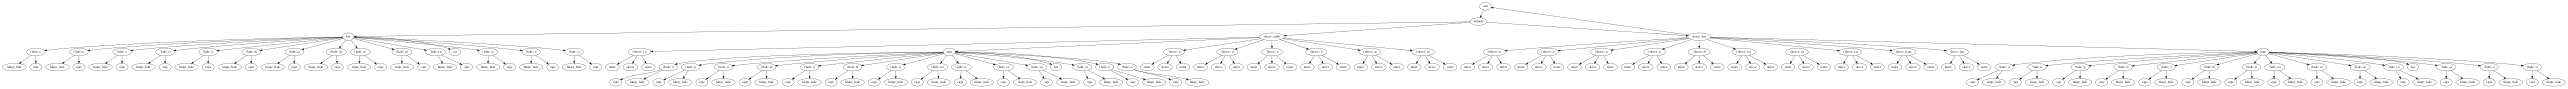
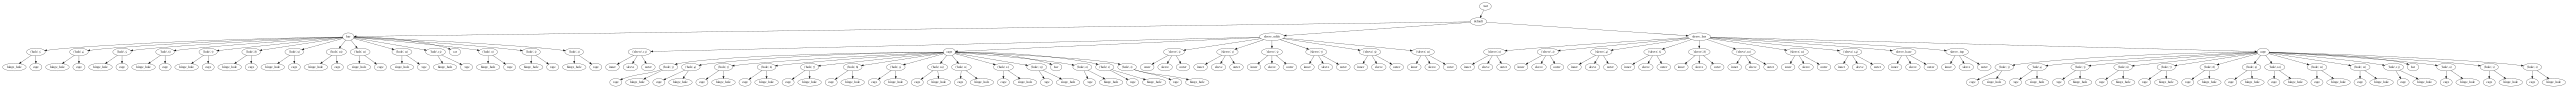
edge "sleeve_bar" -> "root": now "sleeve_bar" -> "('sleeve', 12)"
